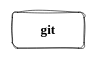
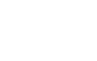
node "git": removed
